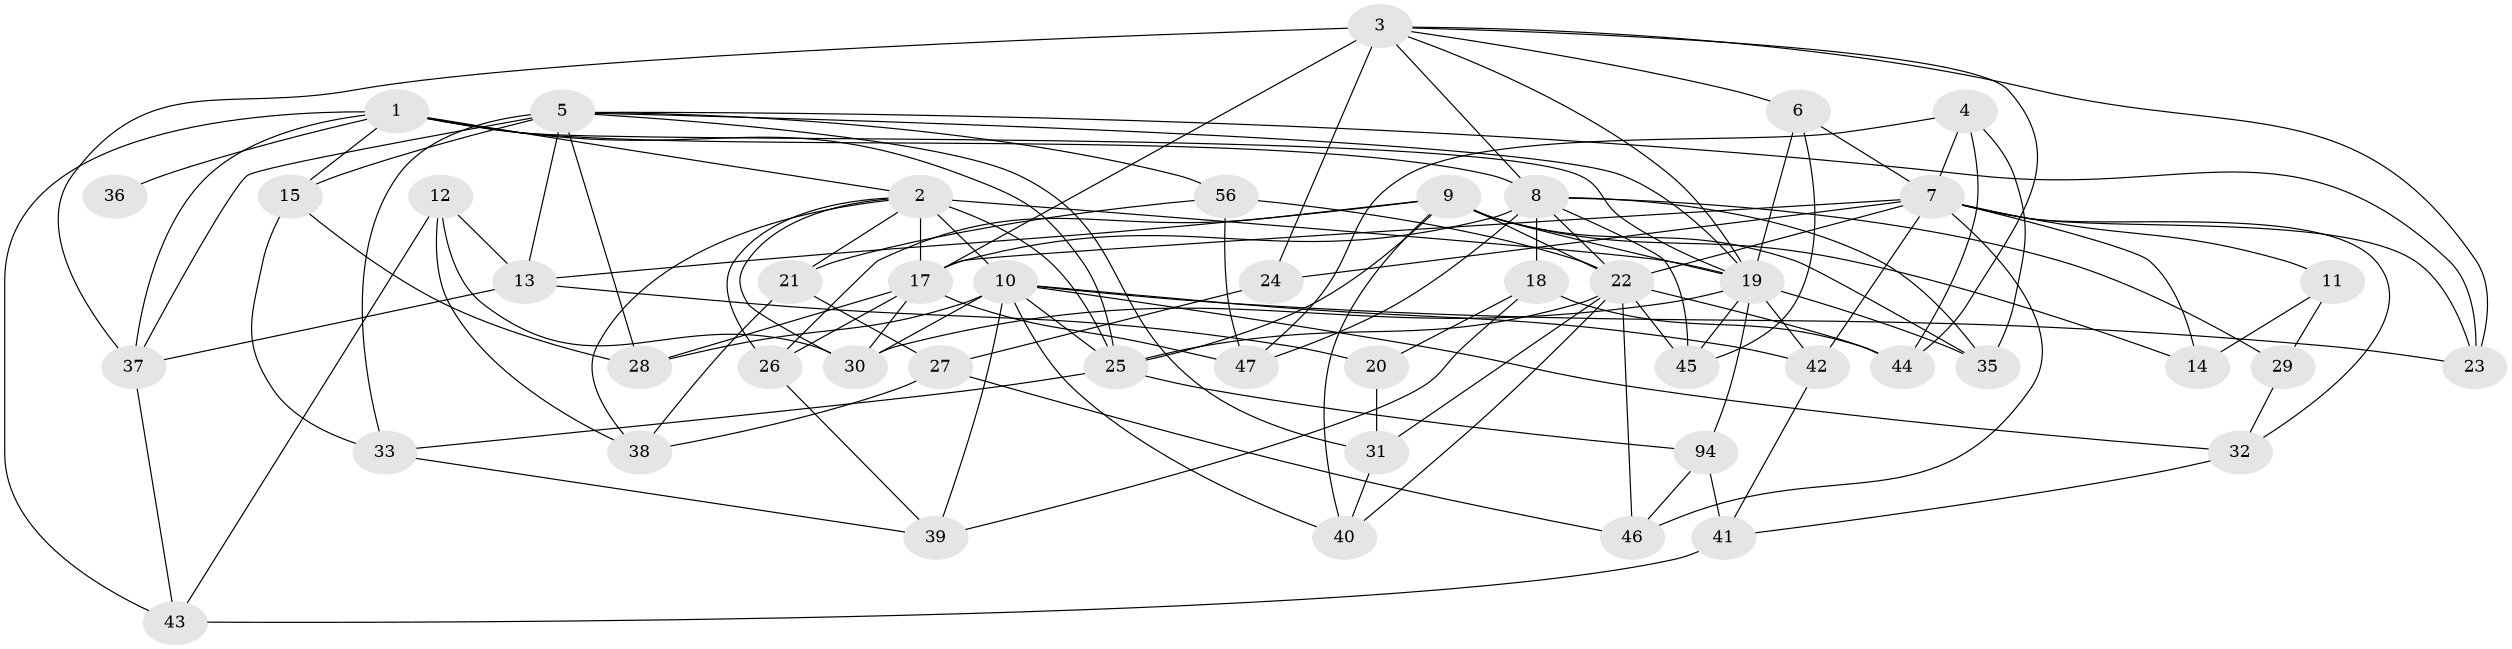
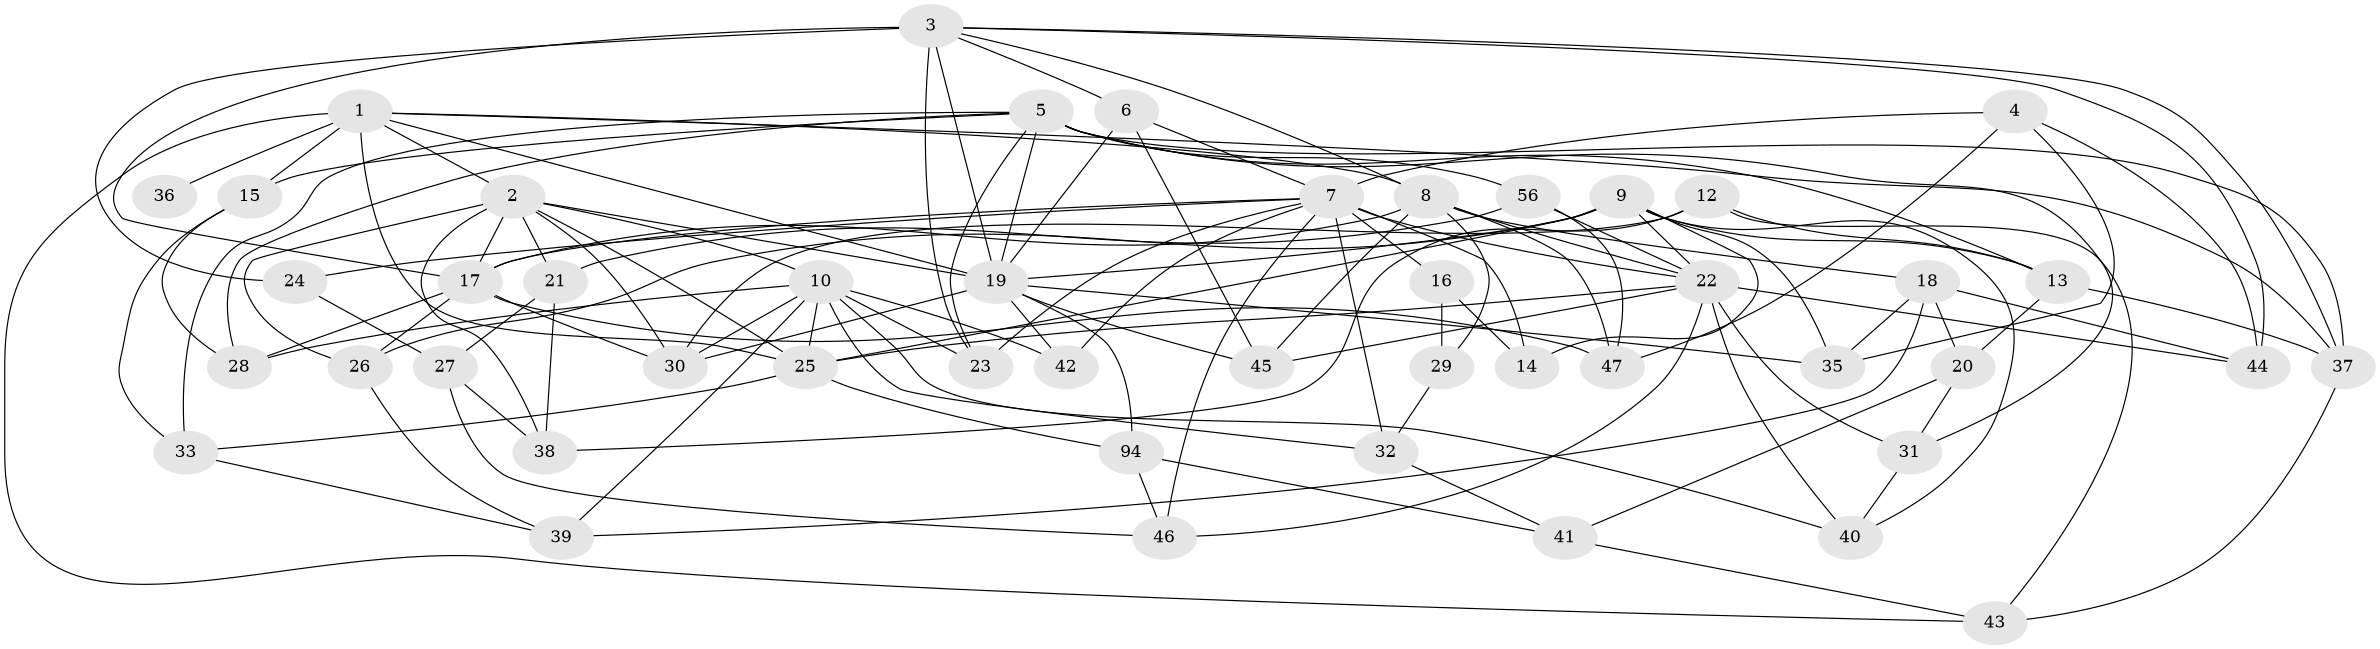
edge "8" -- "35": now "18" -- "35"
node "11": label "11" -> "16"
edge "42" -- "41": now "20" -- "41"
